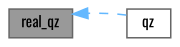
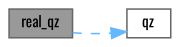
edge "qz" -> "real_qz": reversed
